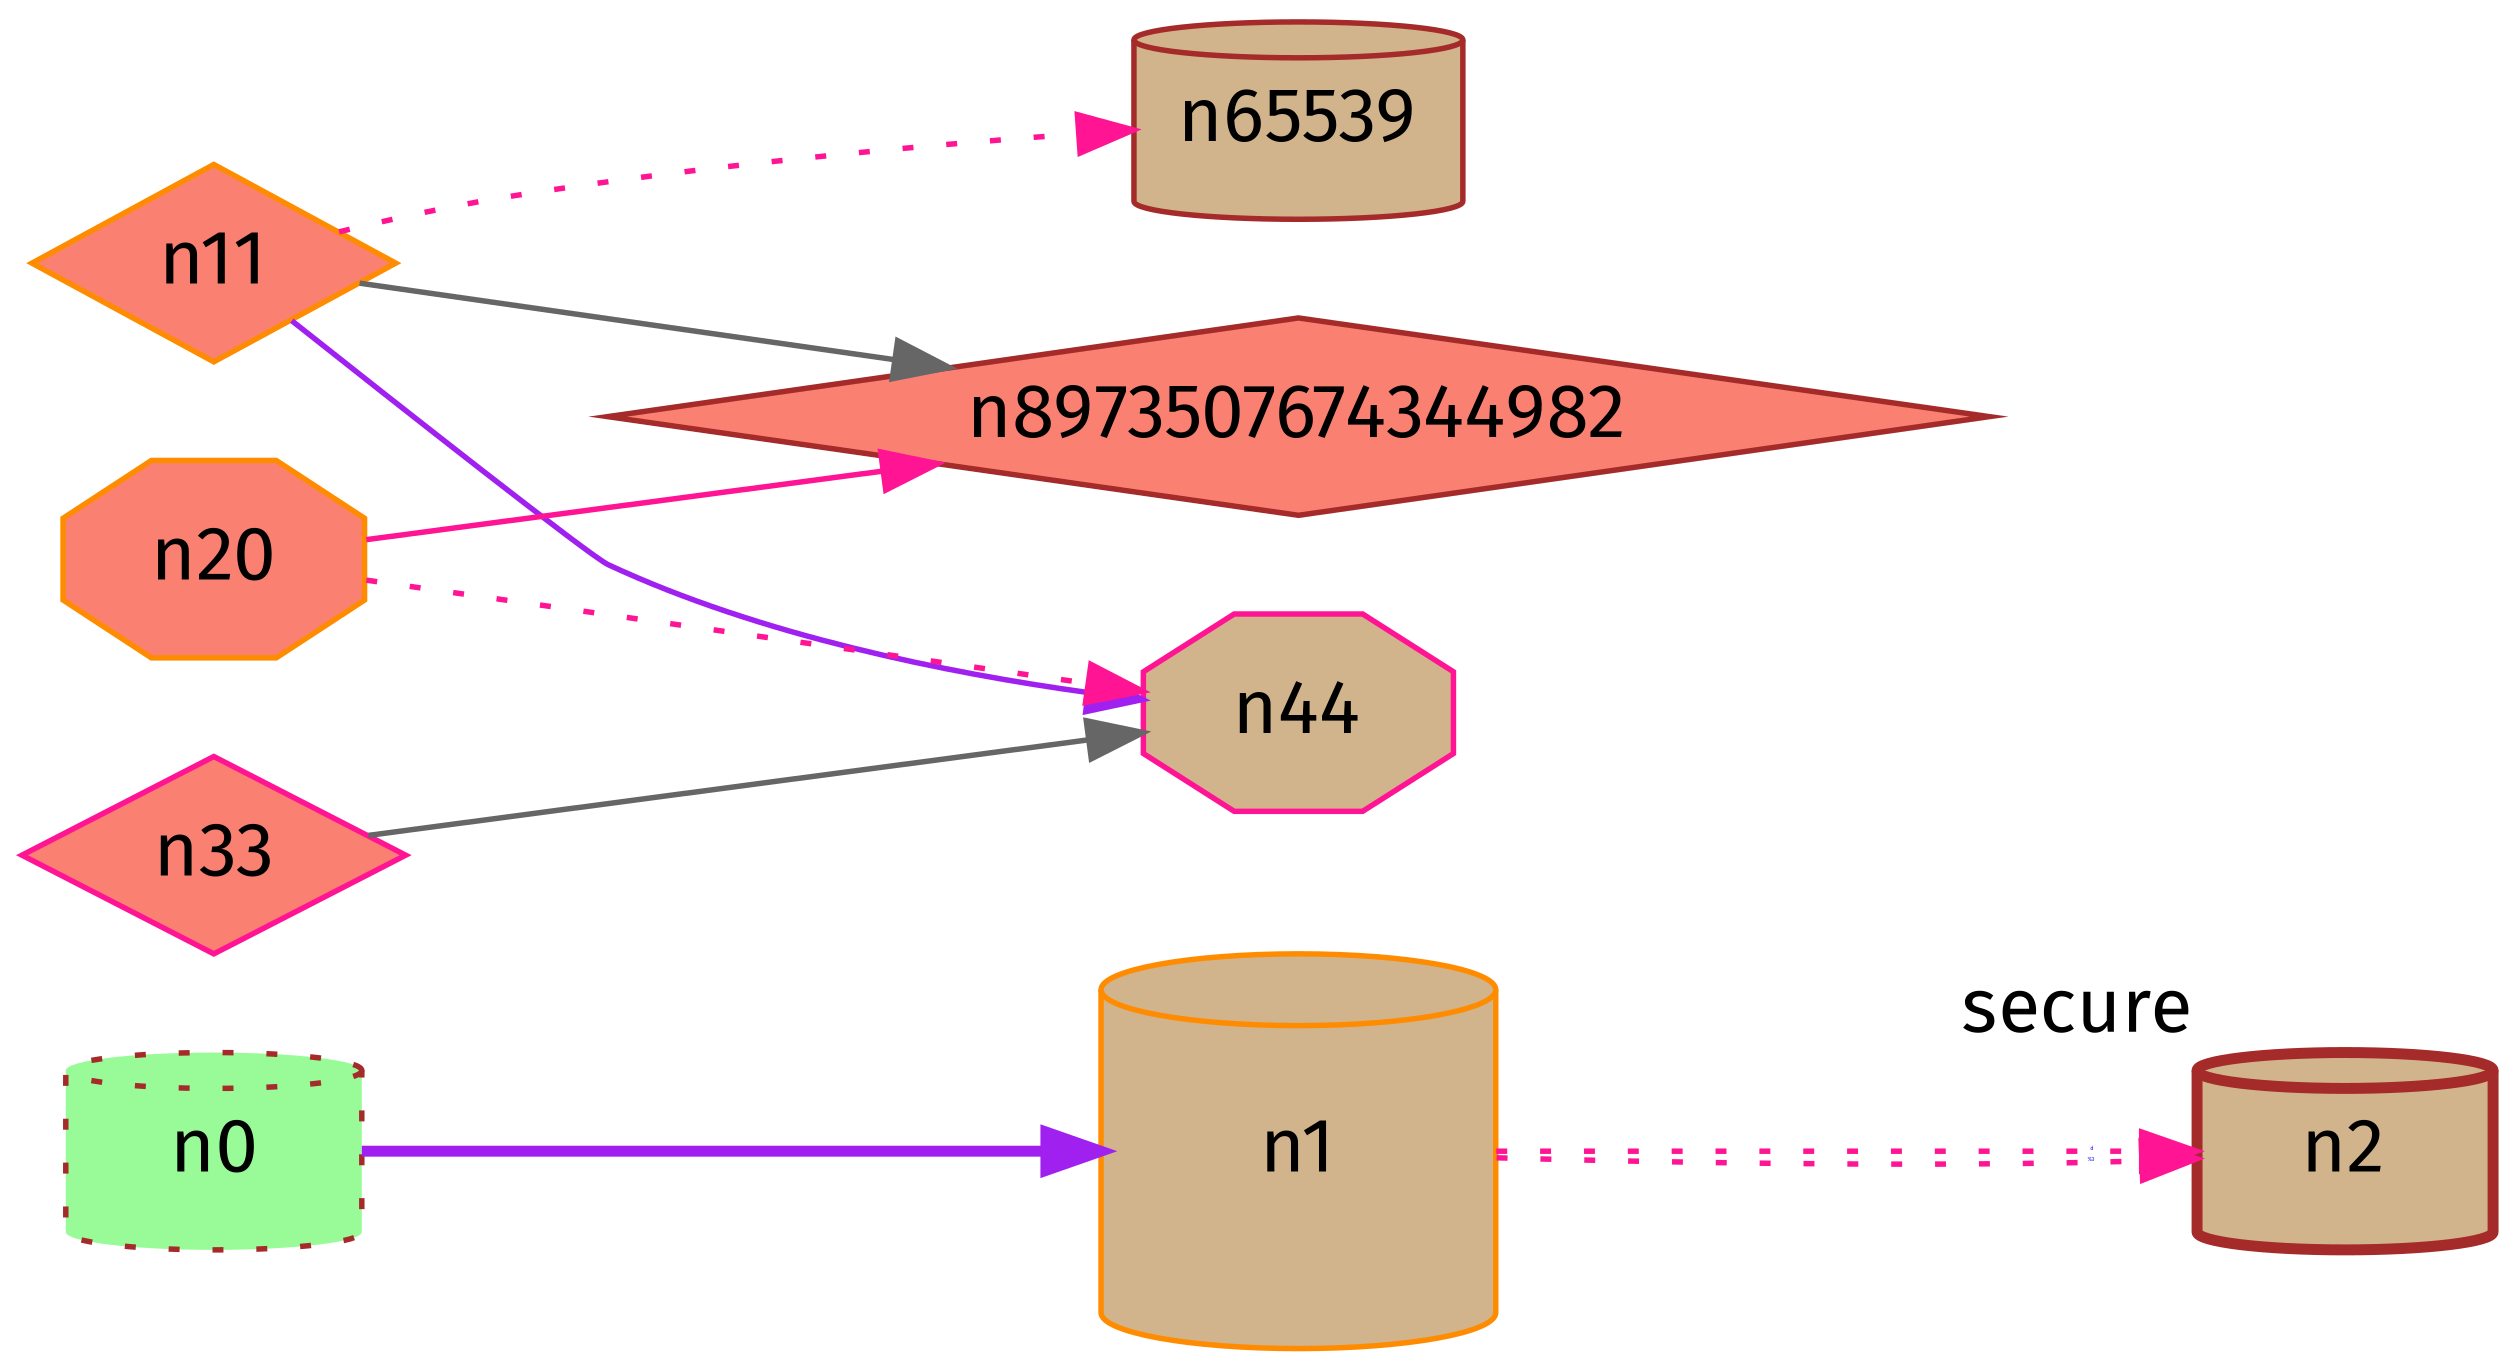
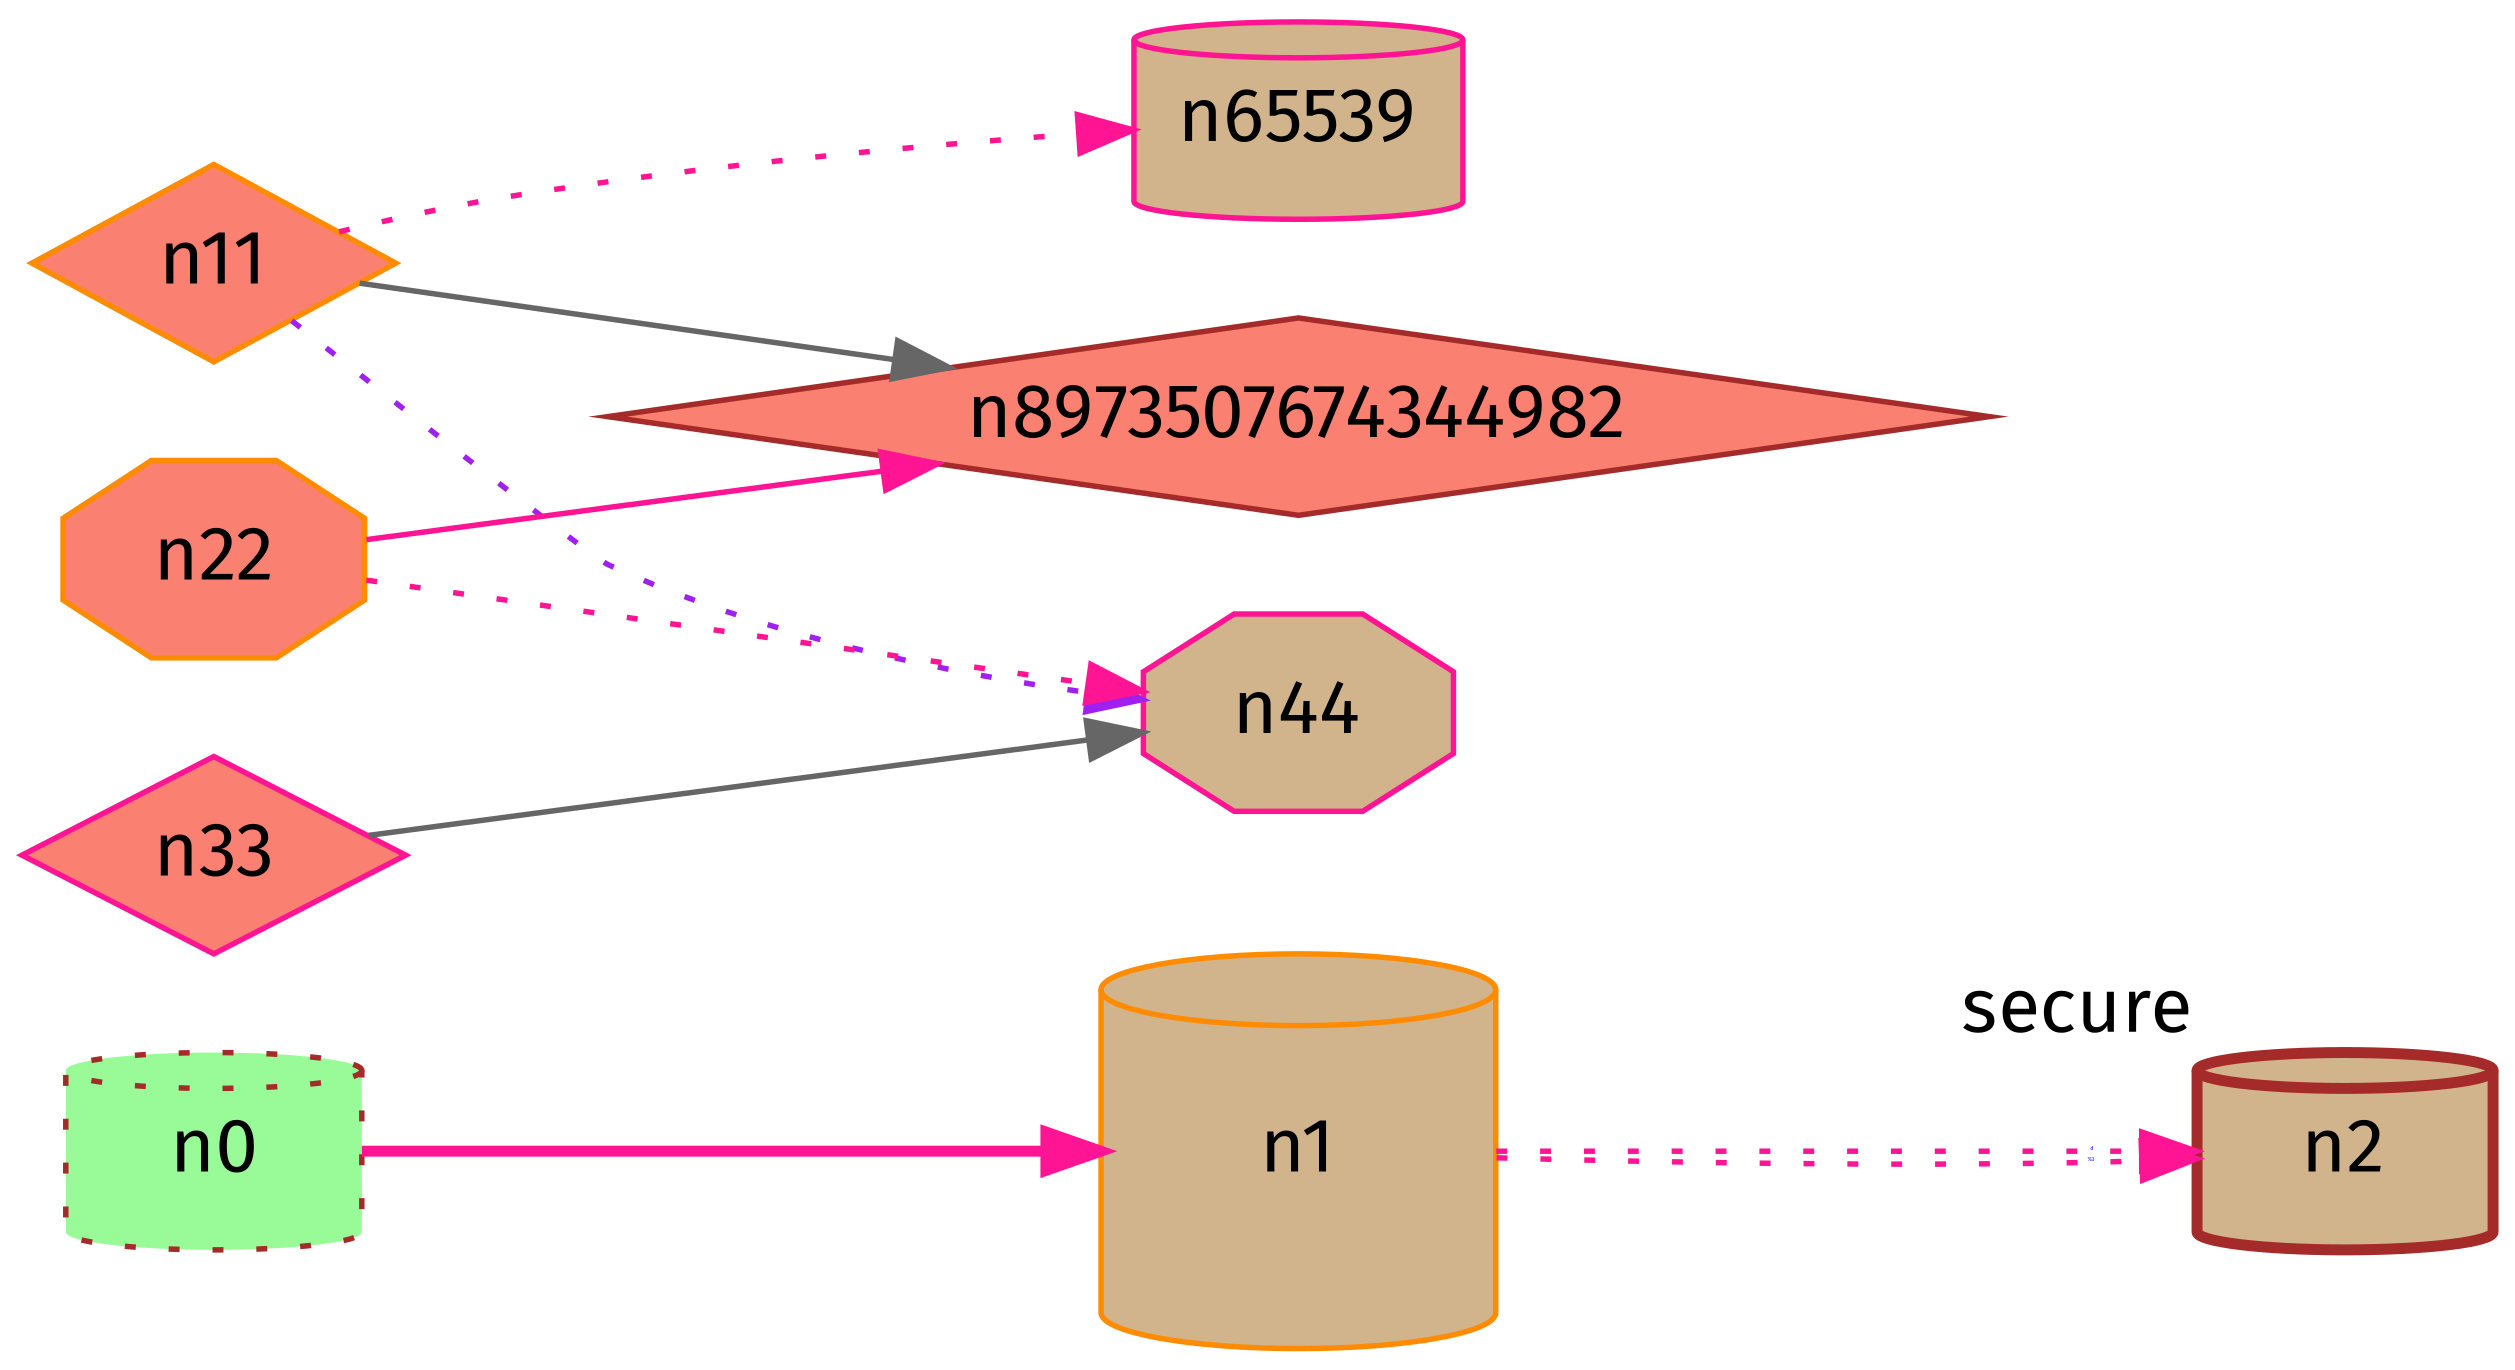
node "n65539": color brown -> deeppink
node "n20": label "n20" -> "n22"
edge "n11" -> "n44": style solid -> dotted
edge "n0" -> "n1": color purple -> deeppink
